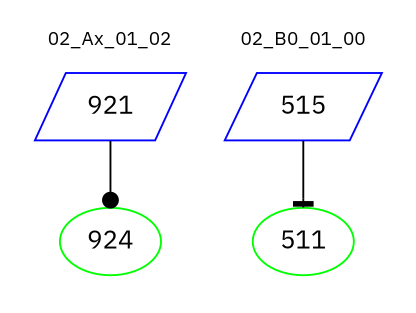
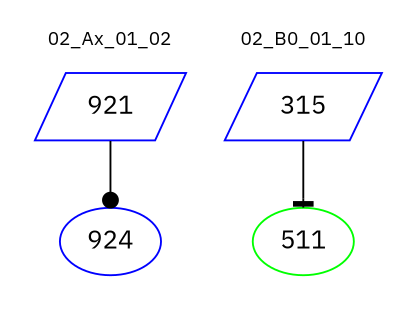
cluster "02_B0_01_00": label "02_B0_01_00" -> "02_B0_01_10"
node "515": label "515" -> "315"
node "924": color green -> blue
